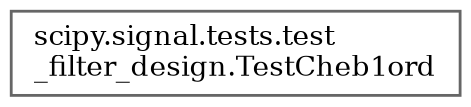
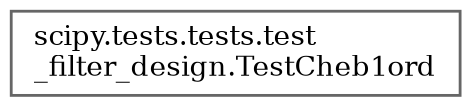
node "scipy.signal.tests.test _filter_design.TestCheb1ord": label "scipy.signal.tests.test _filter_design.TestCheb1ord" -> "scipy.tests.tests.test _filter_design.TestCheb1ord"
